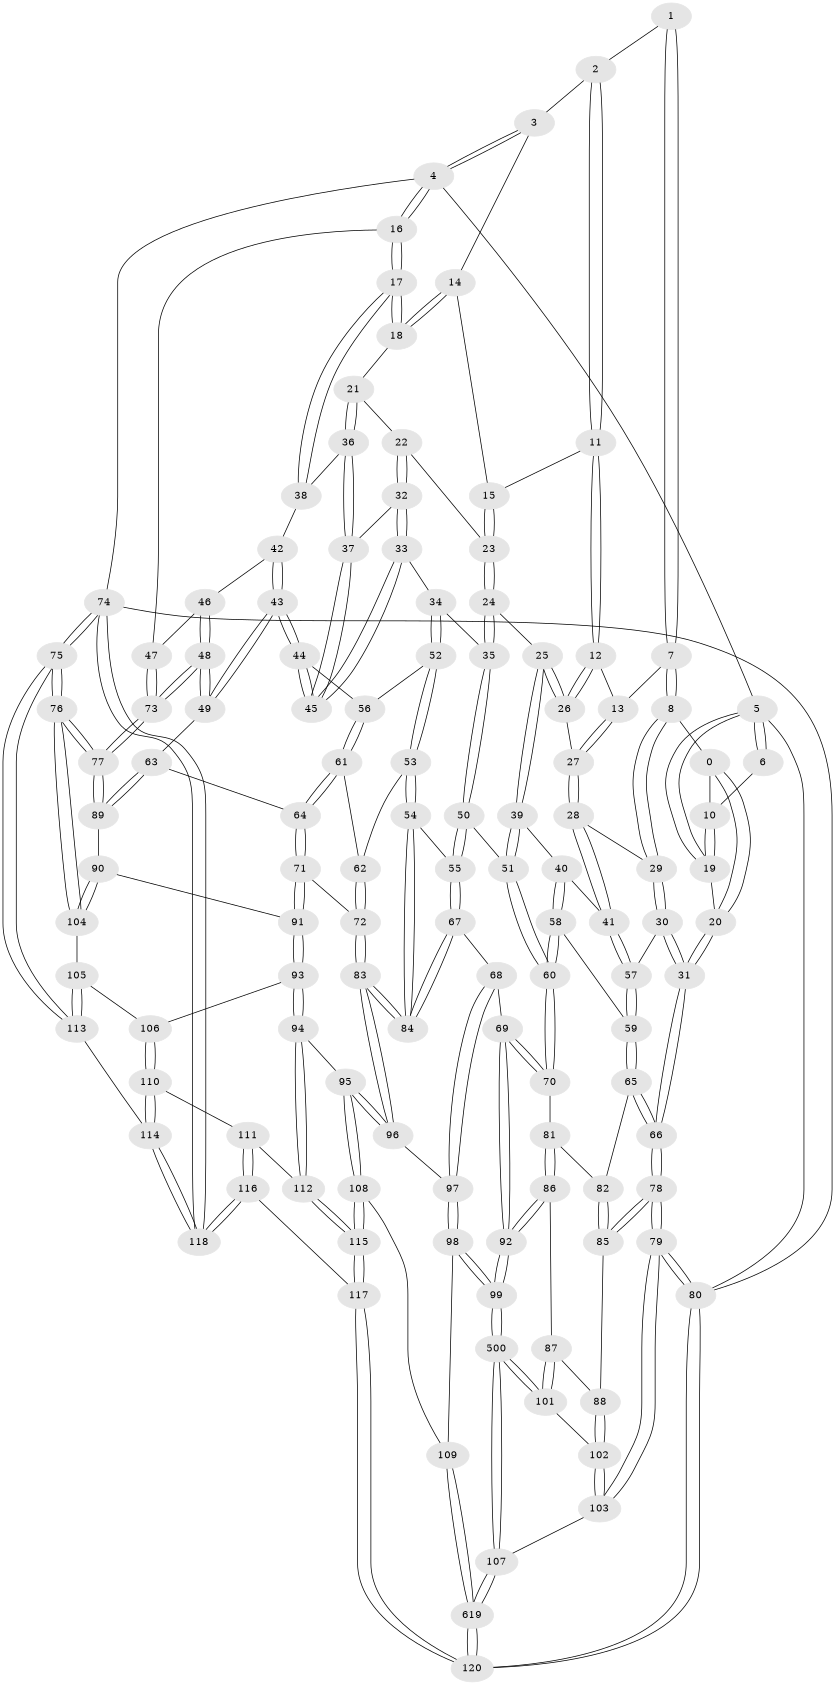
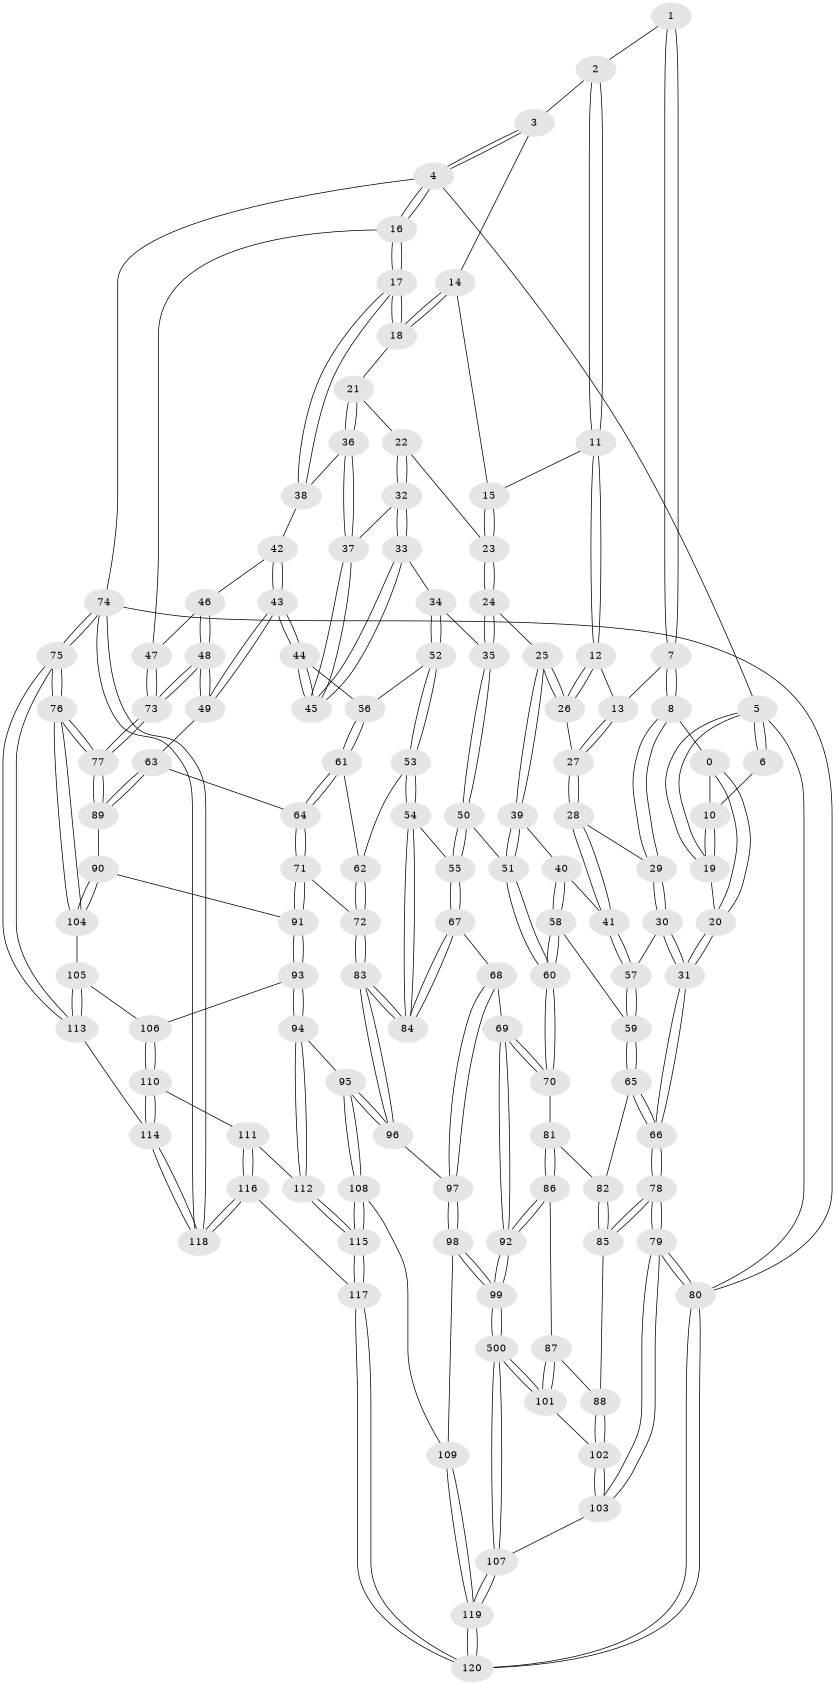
node "619": label "619" -> "119"
